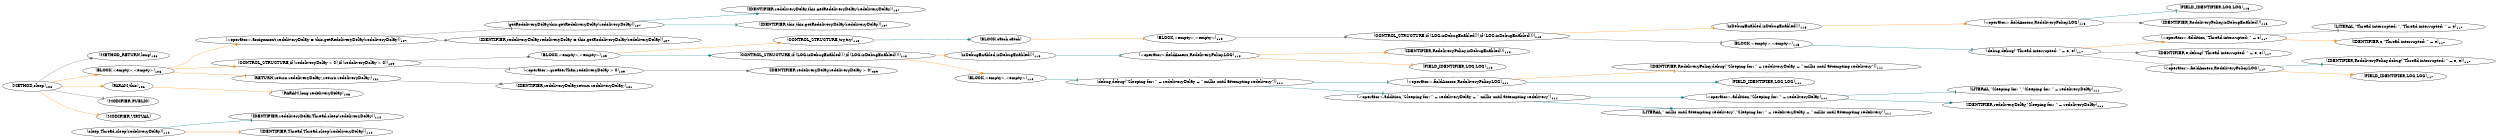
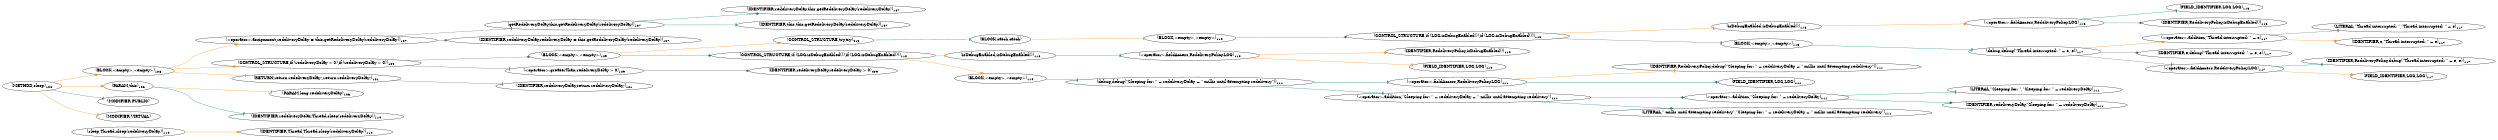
node "(CONTROL_STRUCTURE,try,try)": text "113" -> "413"
edge "(CONTROL_STRUCTURE,try,try)" -> "(BLOCK,catch,catch)": arrowhead diamond -> tee
node "(METHOD_RETURN,long)": removed
edge "(RETURN,return redeliveryDelay;,return redeliveryDelay;)" -> "(IDENTIFIER,redeliveryDelay,return redeliveryDelay;)": arrowhead diamond -> tee
edge "(sleep,Thread.sleep(redeliveryDelay))" -> "(IDENTIFIER,redeliveryDelay,Thread.sleep(redeliveryDelay))": now "(PARAM,this)" -> "(IDENTIFIER,redeliveryDelay,Thread.sleep(redeliveryDelay))"
edge "(sleep,Thread.sleep(redeliveryDelay))" -> "(IDENTIFIER,Thread,Thread.sleep(redeliveryDelay))": arrowhead tee -> diamond
